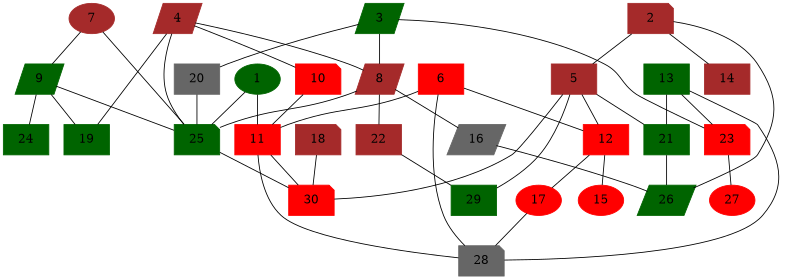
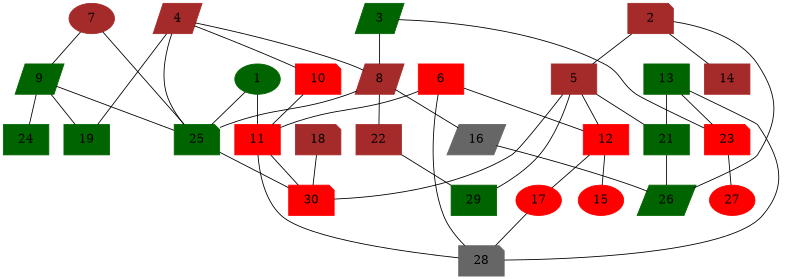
node "20": removed
